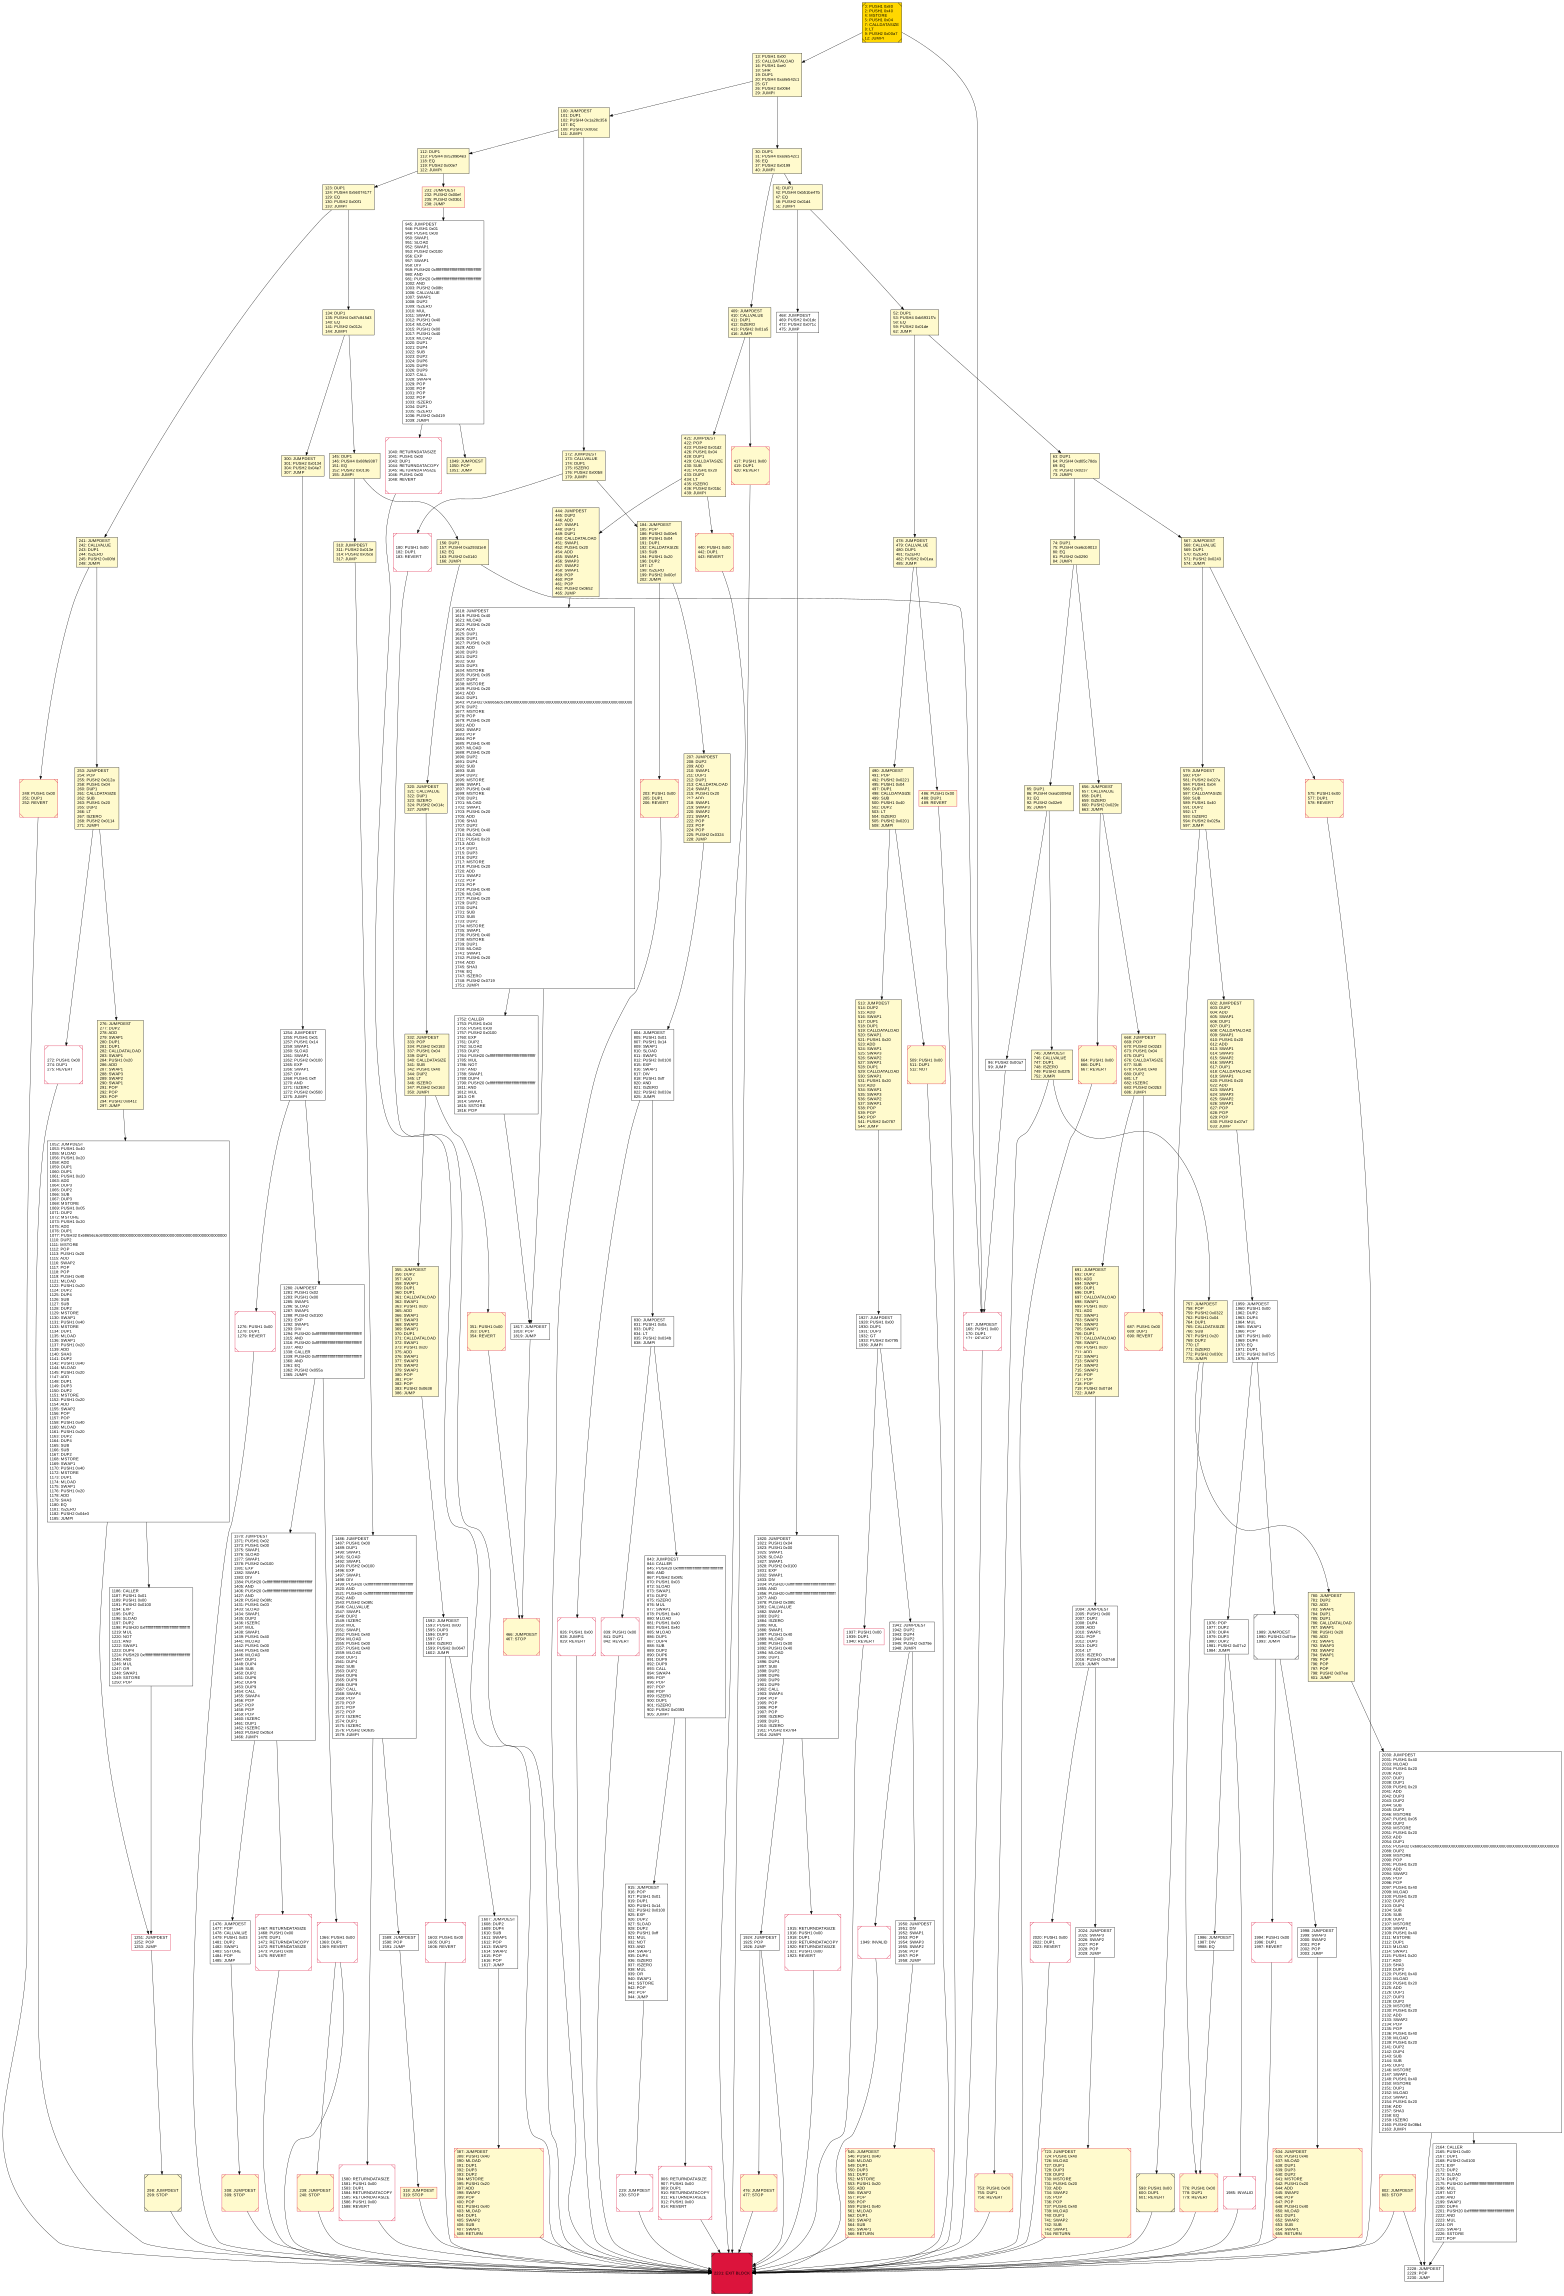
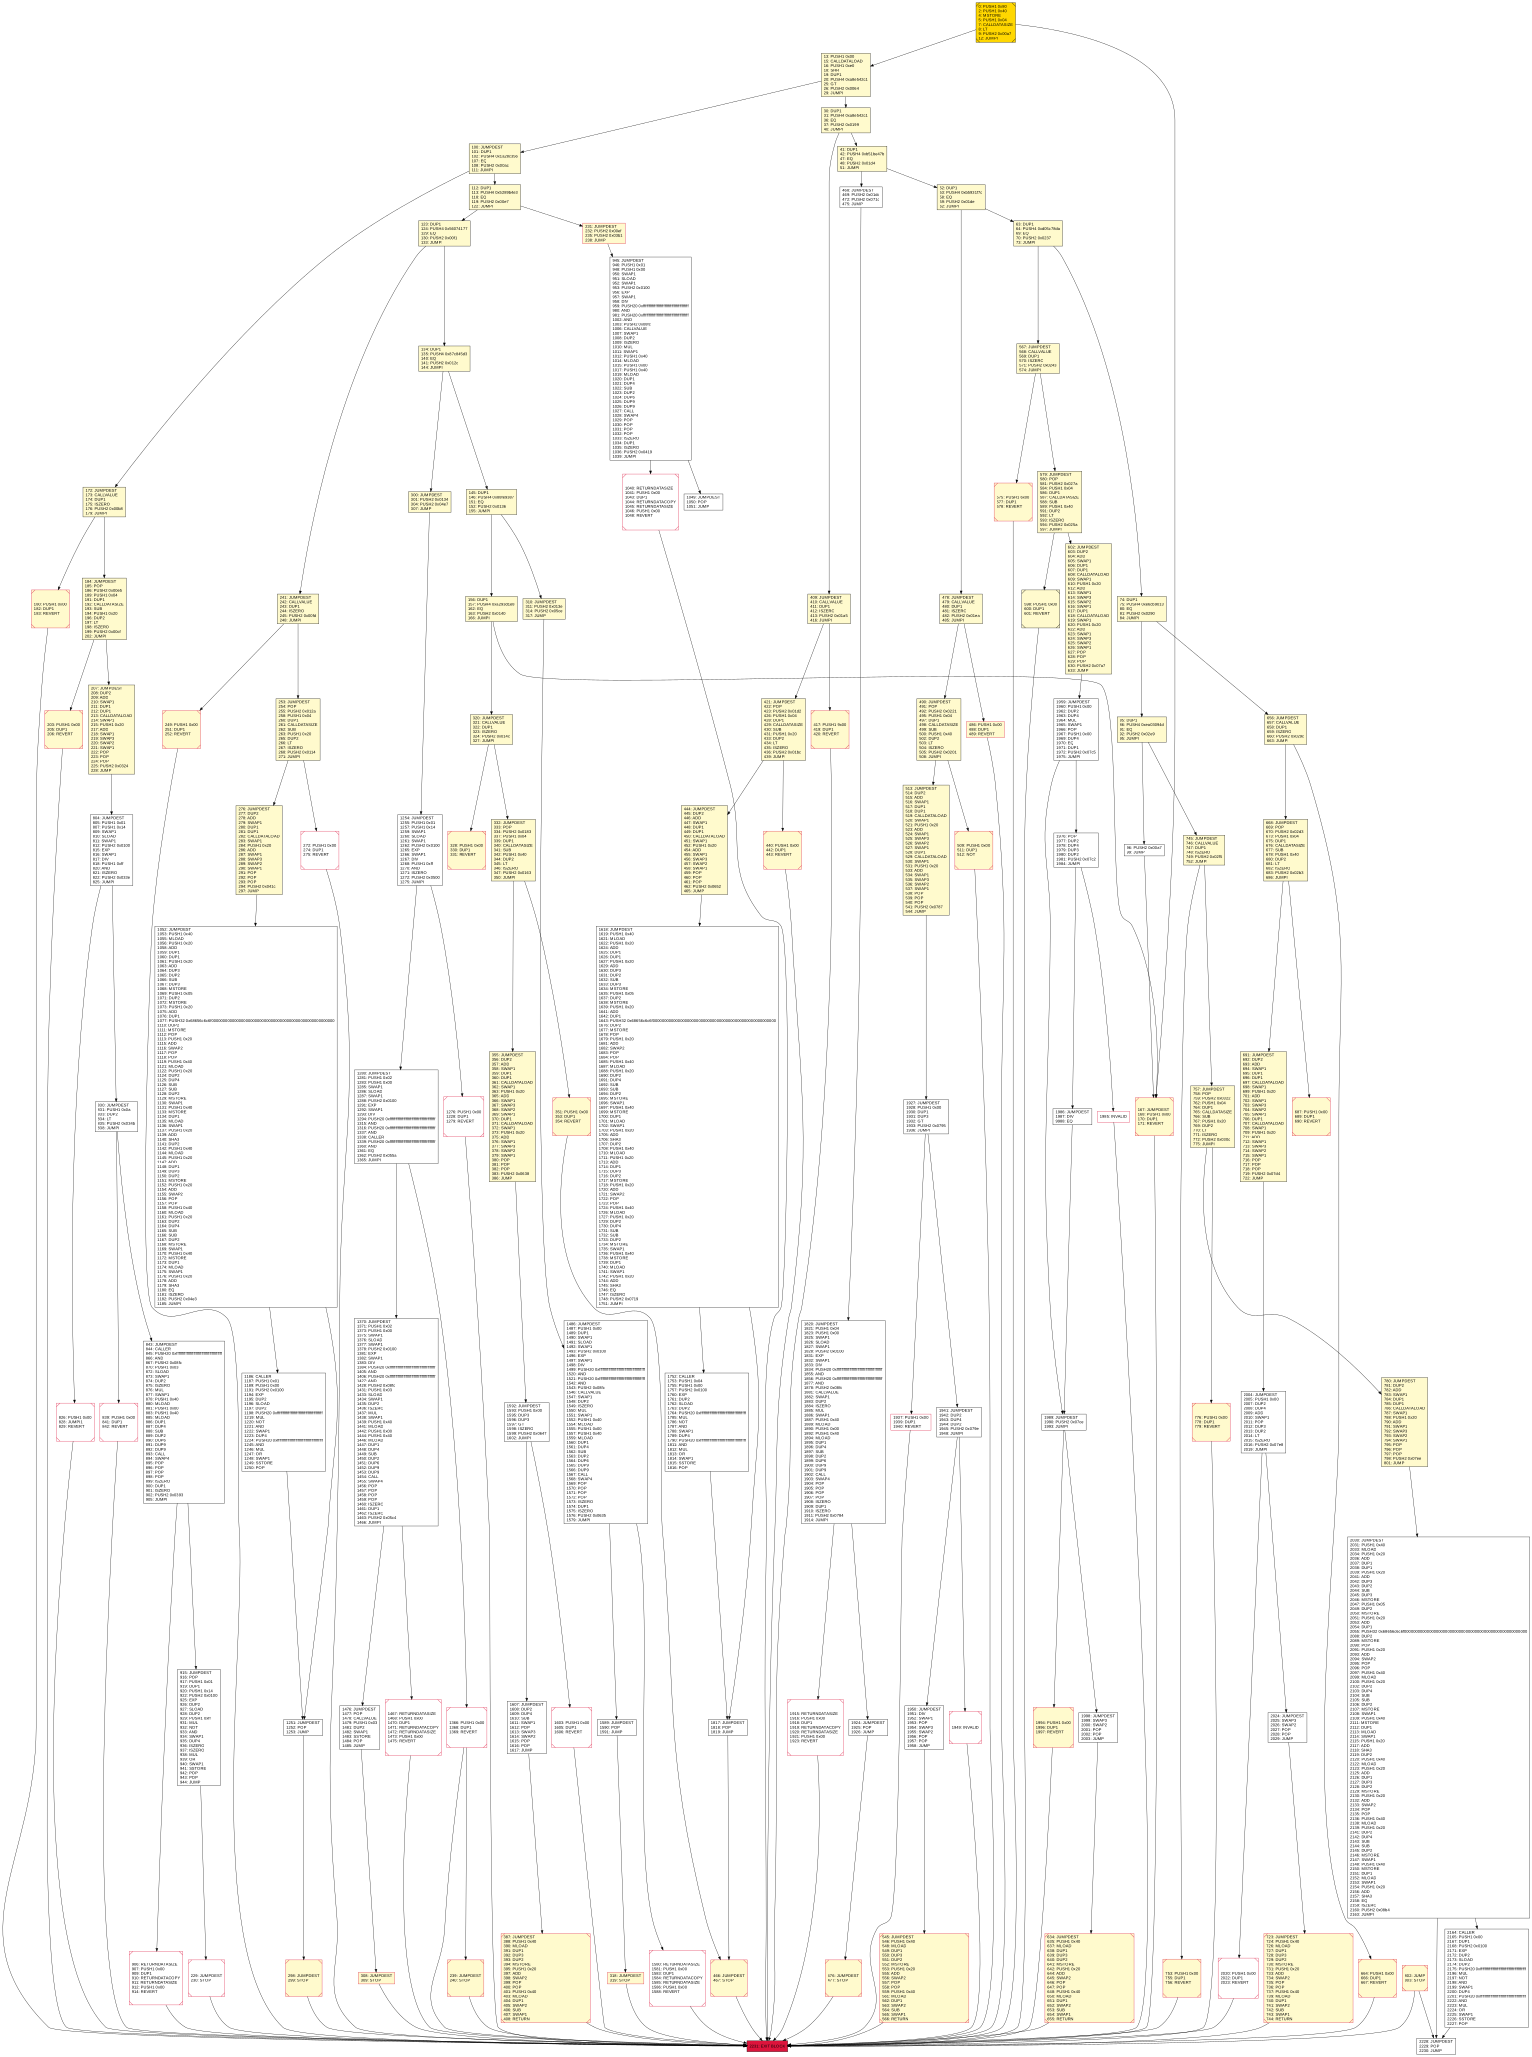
node "1049: JUMPDEST 1050: POP 1051: JUMP": fillcolor lemonchiffon -> white
node "180: PUSH1 0x00 182: DUP1 183: REVERT": fillcolor white -> lemonchiffon
node "328: PUSH1 0x00 330: DUP1 331: REVERT": added
node "1276: PUSH1 0x00 1278: DUP1 1279: REVERT": label "1276: PUSH1 0x00 1278: DUP1 1279: REVERT" -> "1276: PUSH1 0x00 1228: DUP1 1279: REVERT"
node "167: JUMPDEST 168: PUSH1 0x00 170: DUP1 171: REVERT": fillcolor white -> lemonchiffon
node "1989: JUMPDEST 1990: PUSH2 0x07ce 1993: JUMPI": shape Msquare -> box
node "1251: JUMPDEST 1252: POP 1253: JUMP": color crimson -> black
node "1994: PUSH1 0x00 1996: DUP1 1997: REVERT": fillcolor white -> lemonchiffon
edge "1986: JUMPDEST 1987: DIV 9988: EQ" -> "776: PUSH1 0x00 778: DUP1 779: REVERT": now "1986: JUMPDEST 1987: DIV 9988: EQ" -> "1989: JUMPDEST 1990: PUSH2 0x07ce 1993: JUMPI"
edge "1924: JUMPDEST 1925: POP 1926: JUMP" -> "2231: EXIT BLOCK": now "466: JUMPDEST 467: STOP" -> "2231: EXIT BLOCK"
node "298: JUMPDEST 299: STOP": color black -> crimson
node "308: JUMPDEST 309: STOP": shape Msquare -> box
node "1985: INVALID": shape Msquare -> box
node "802: JUMPDEST 803: STOP": label "802: JUMPDEST 803: STOP" -> "802: JUMP 803: STOP"
node "2231: EXIT BLOCK": shape Msquare -> box
